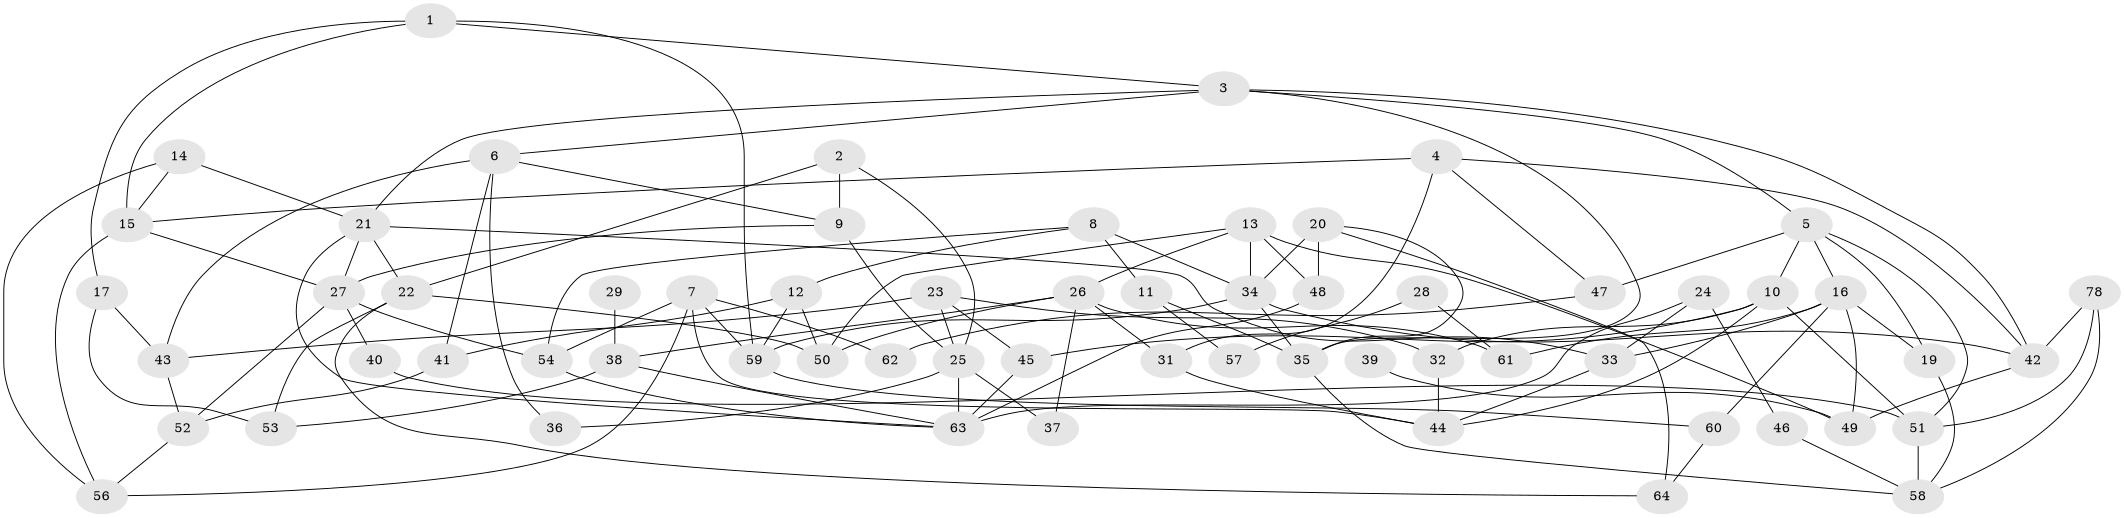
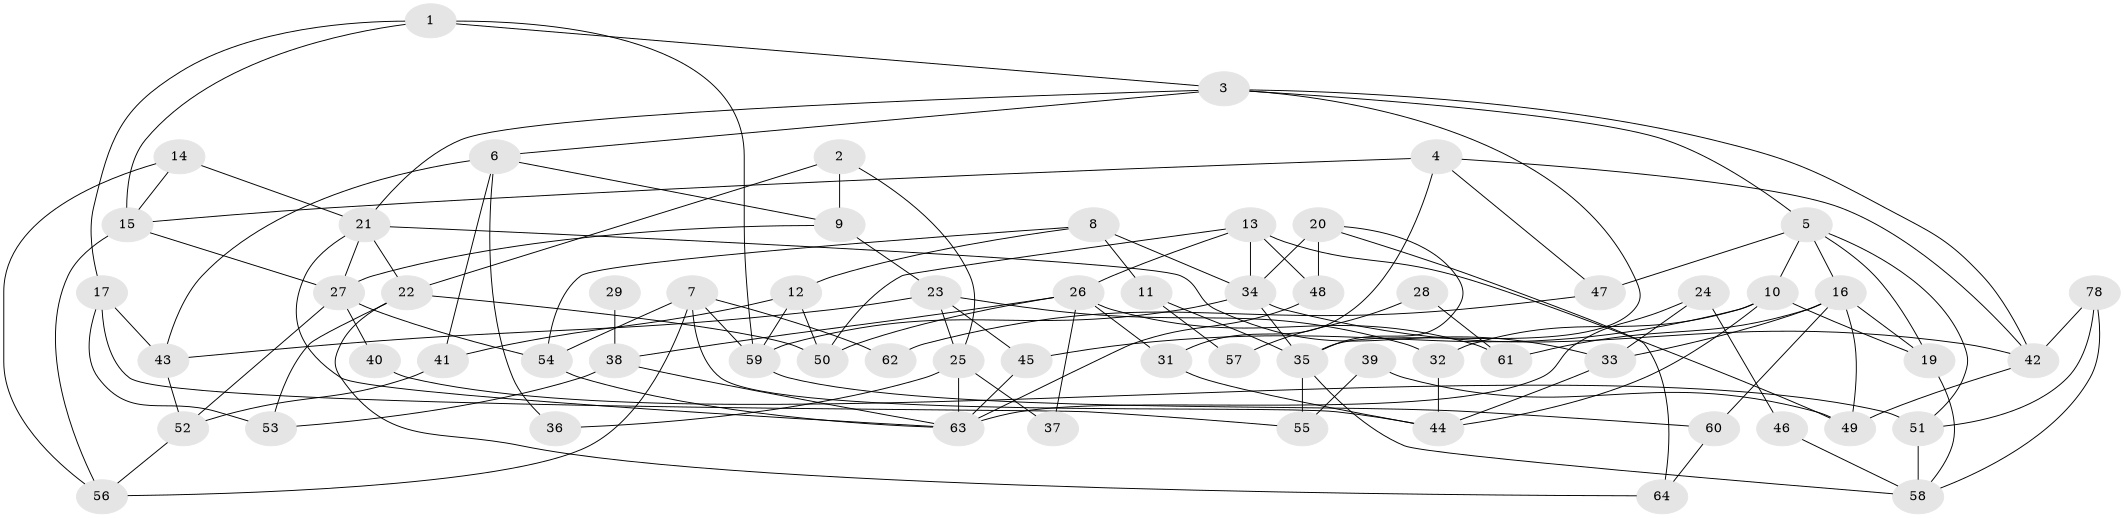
edge "9" -- "25": now "9" -- "23"
edge "10" -- "51": now "10" -- "19"
node "55": added
